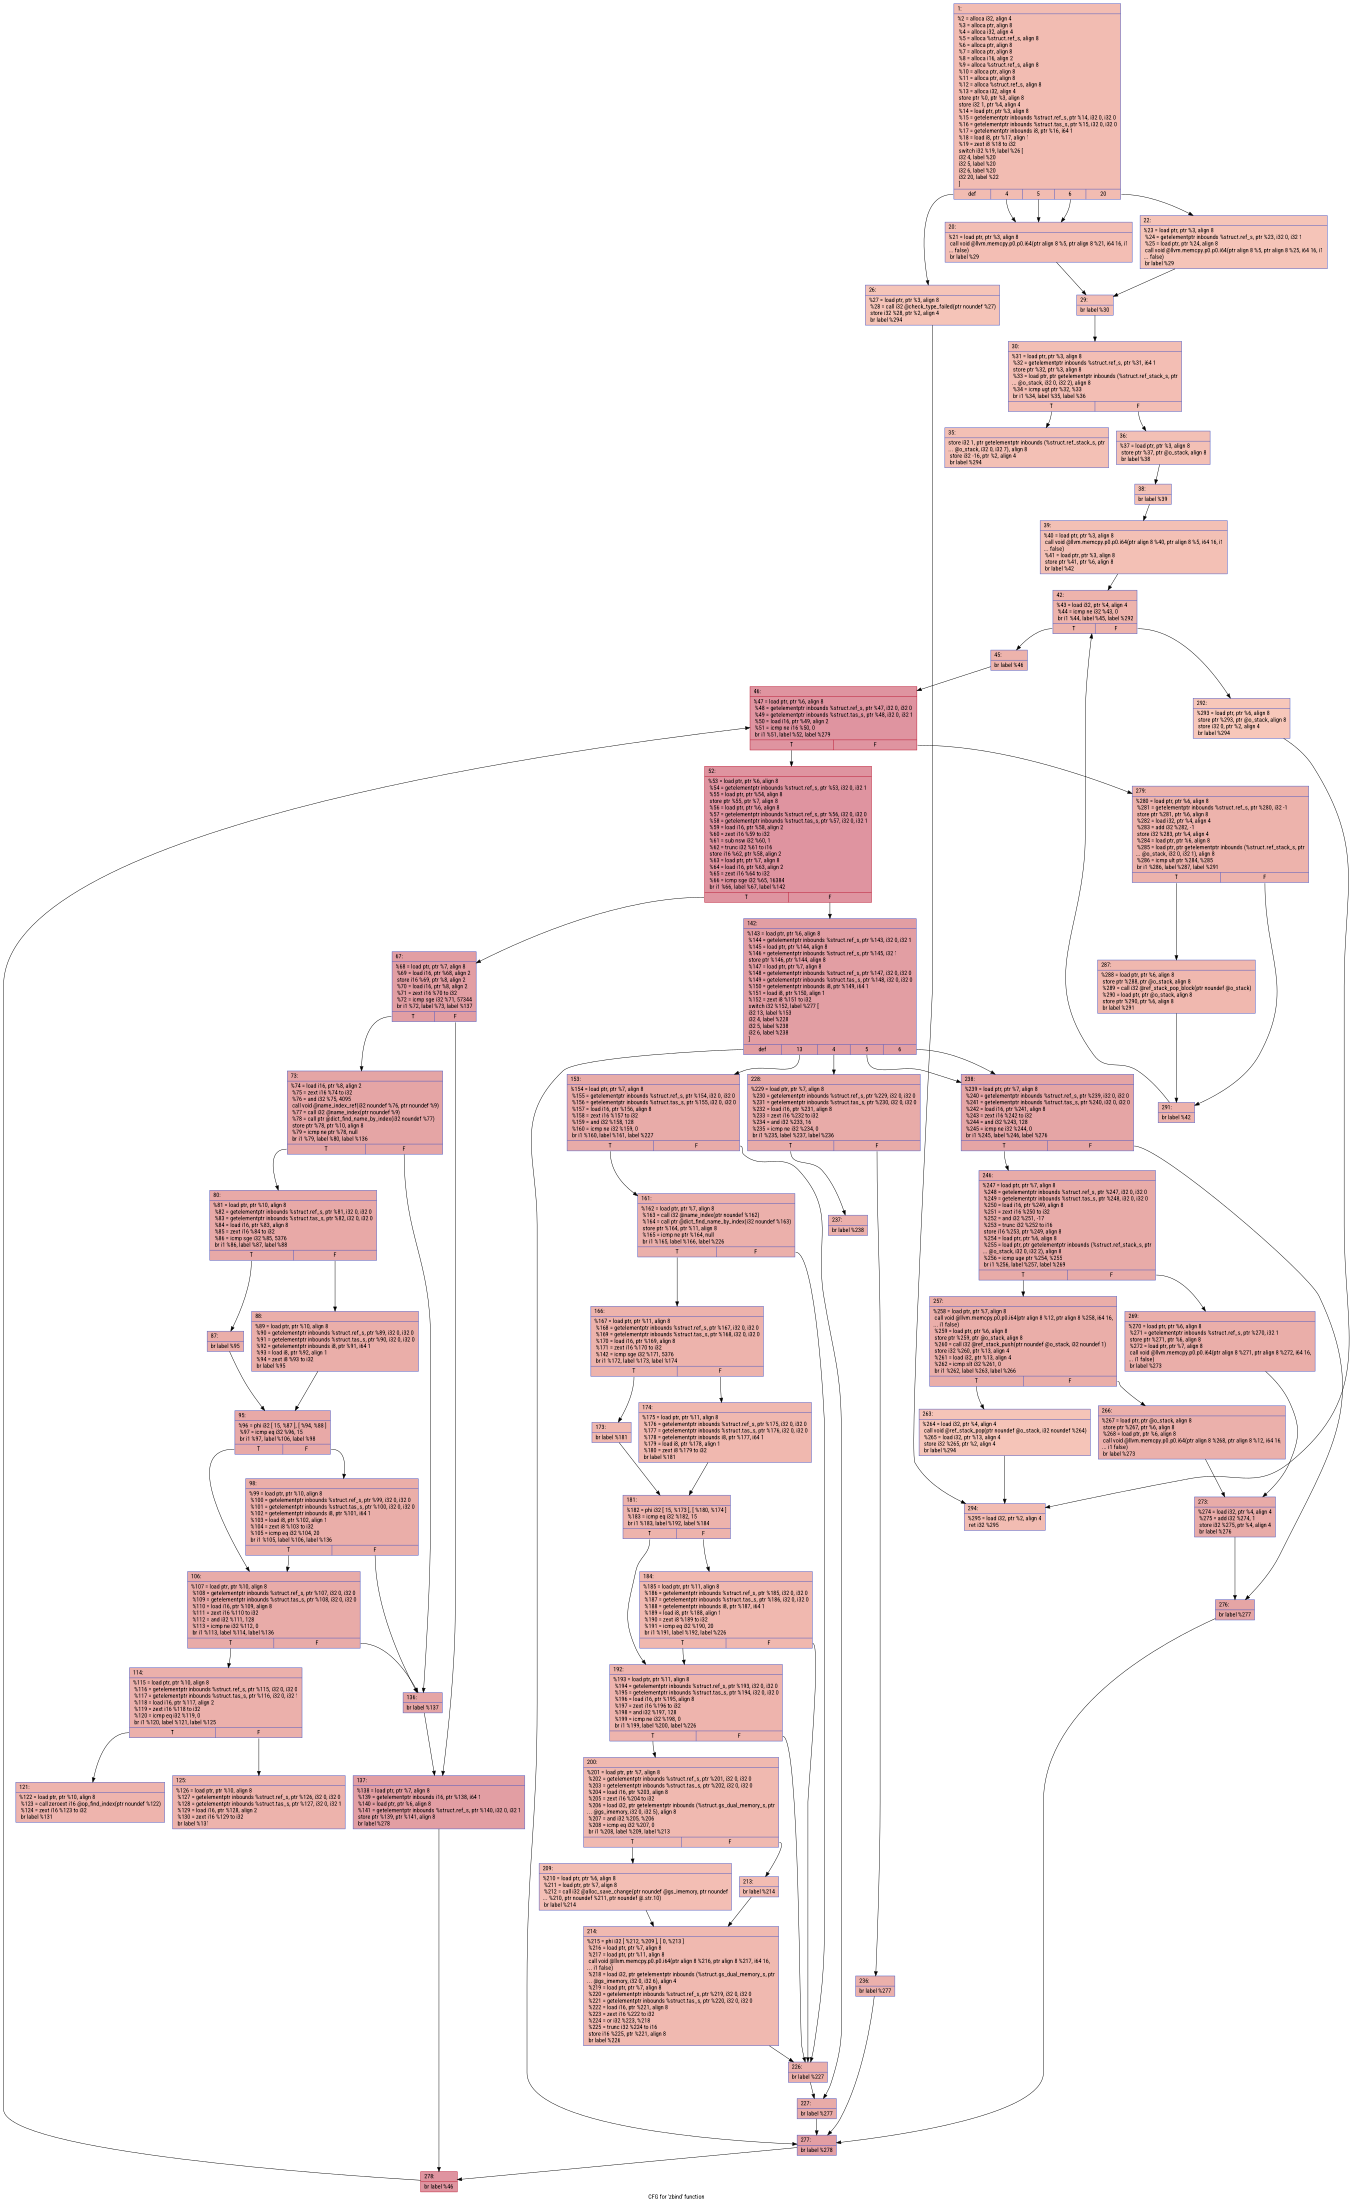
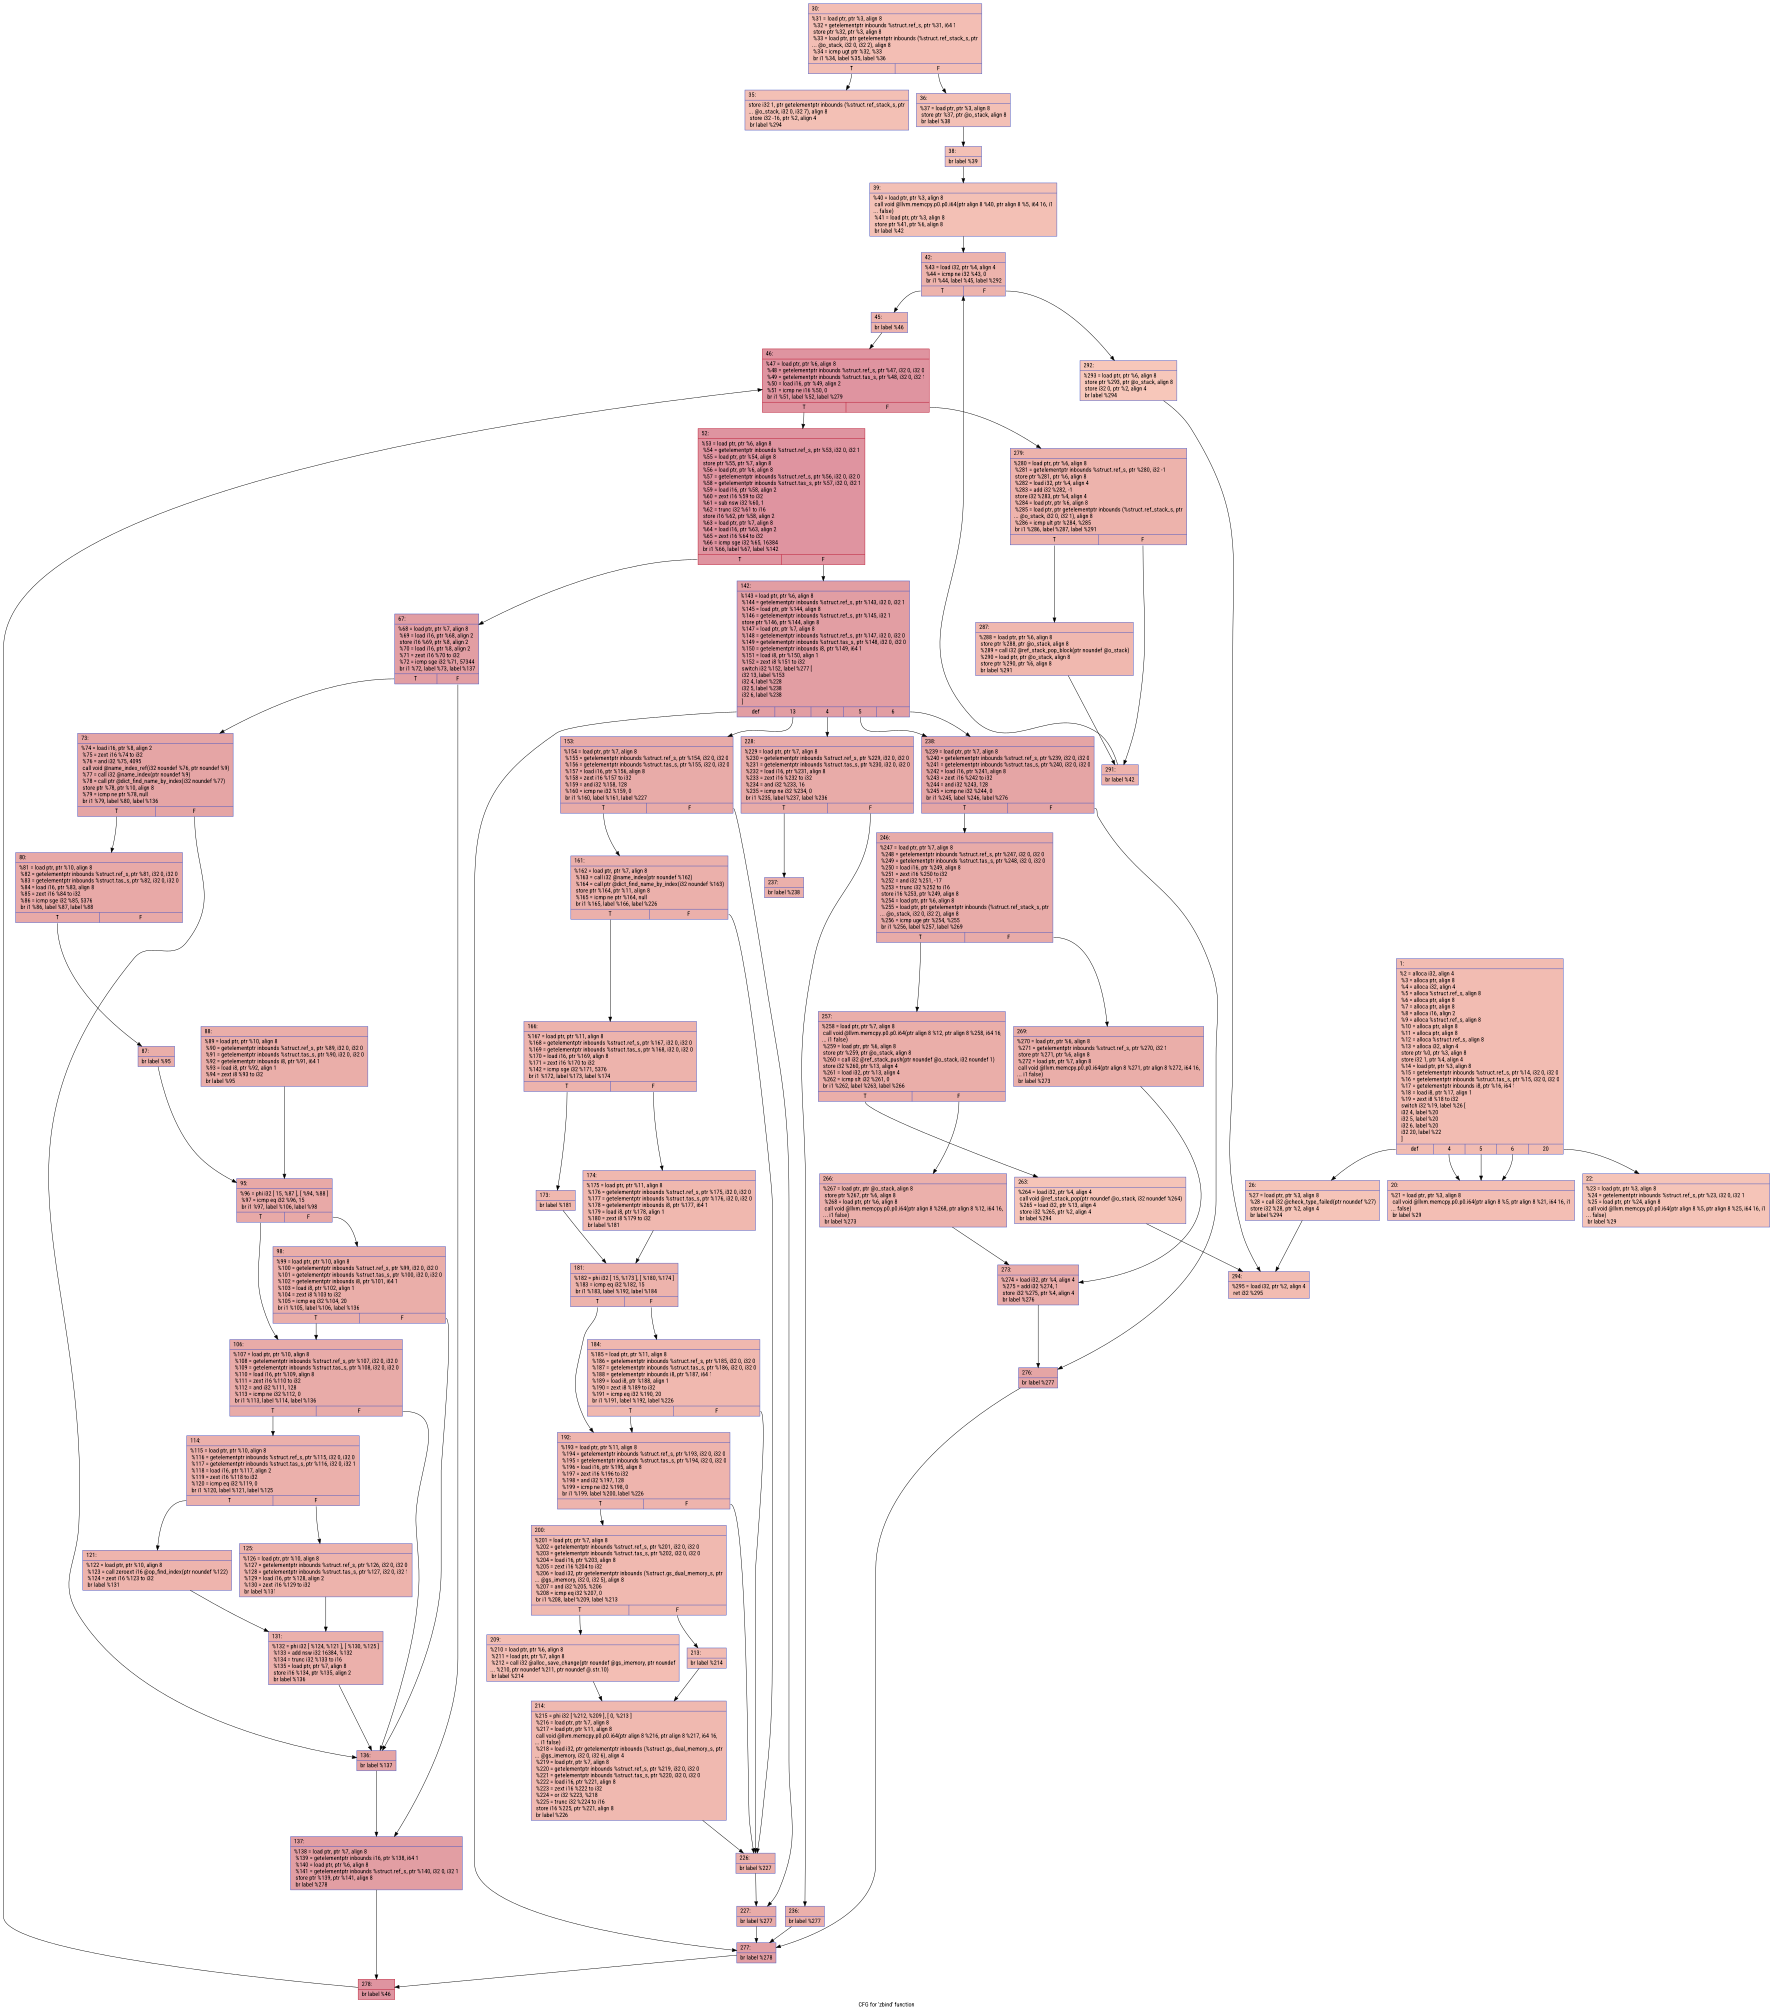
node "29:": removed
edge "80:" -> "88:": removed
node "131:": added
